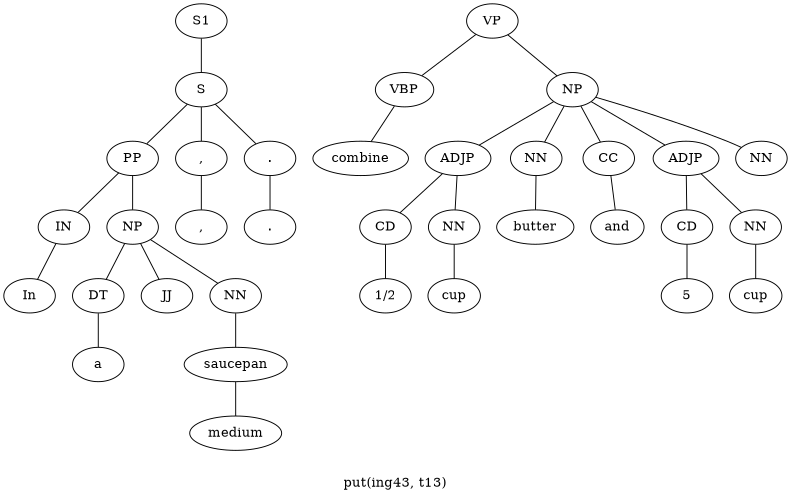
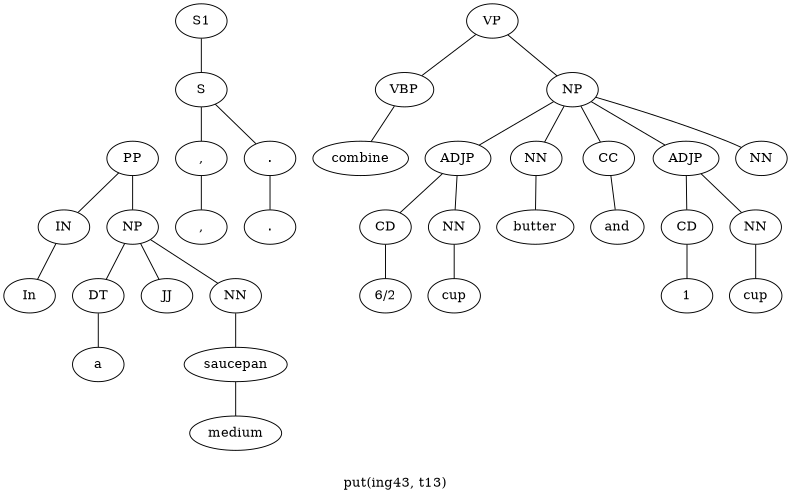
edge "S" -- "PP": removed
node "1/2": label "1/2" -> "6/2"
node "5": label "5" -> "1"
